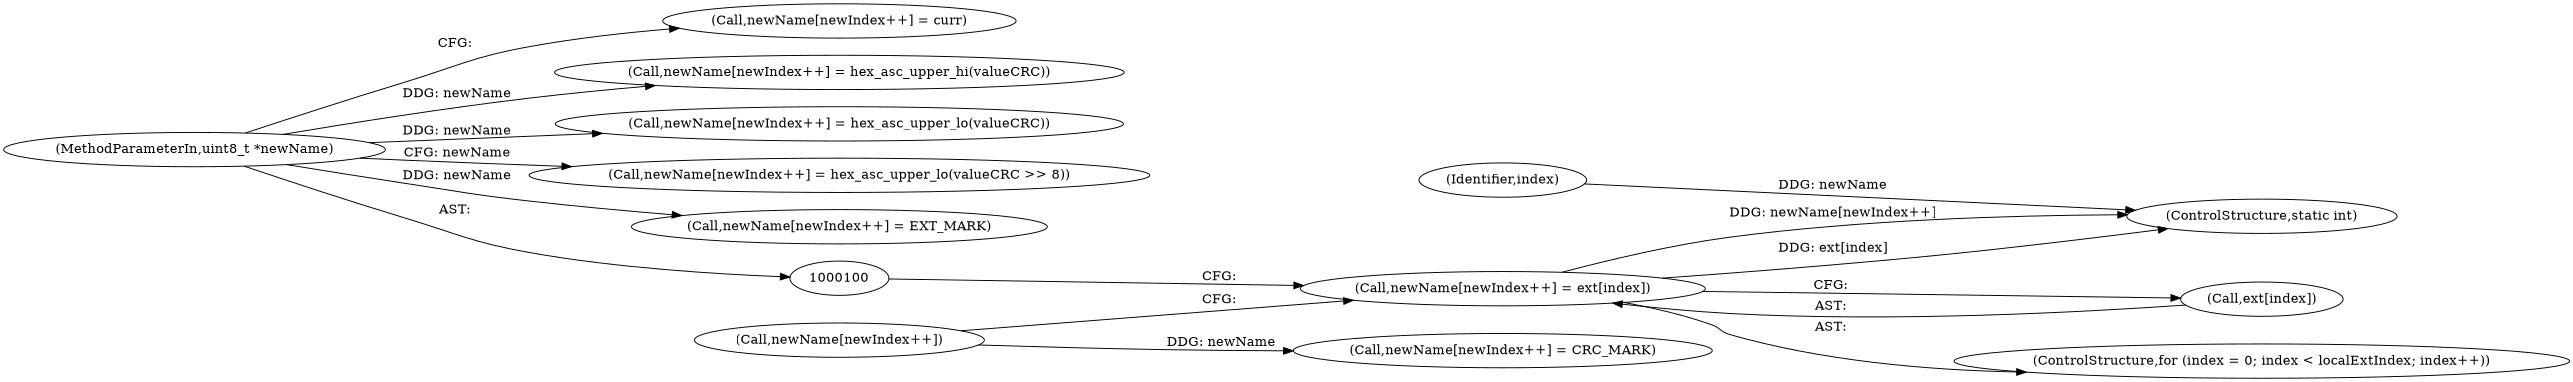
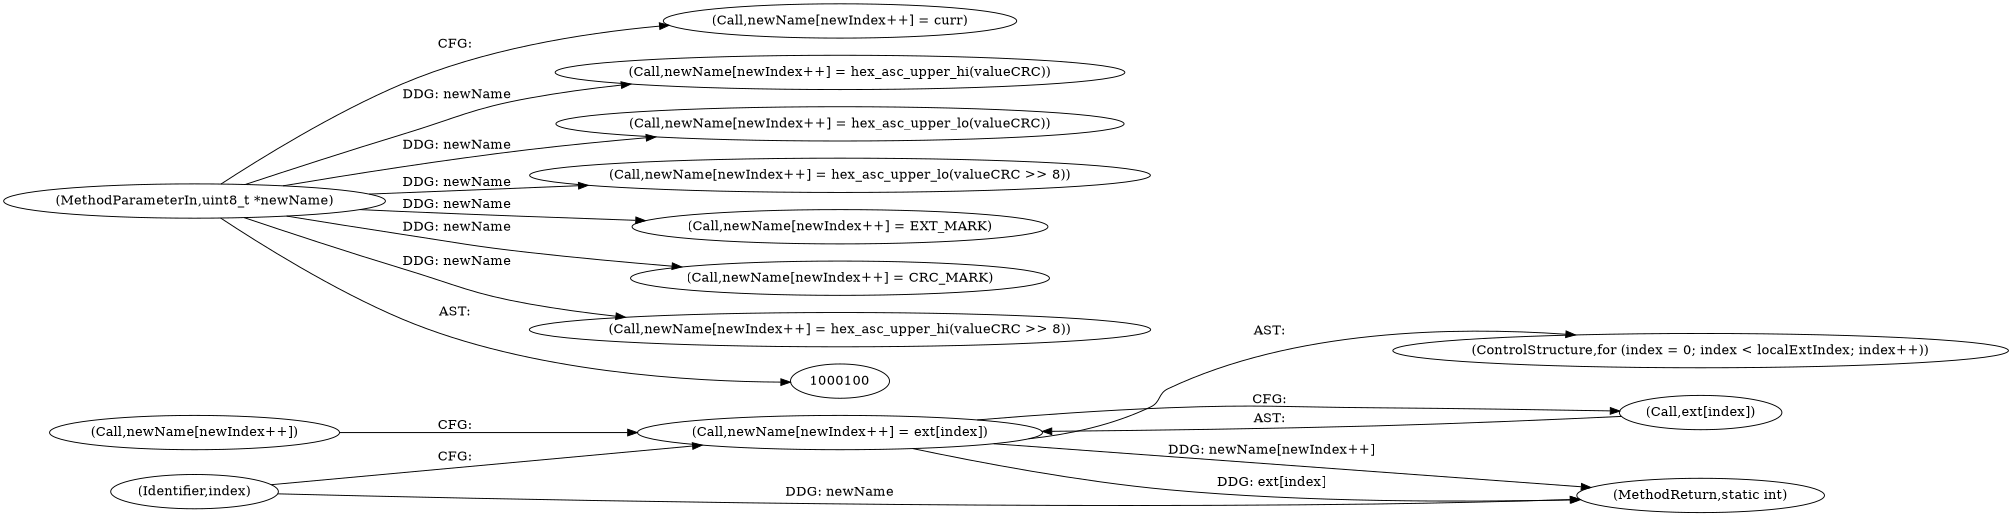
edge "(MethodParameterIn,uint8_t *newName)" -> "(Call,newName[newIndex++] = hex_asc_upper_lo(valueCRC >> 8))": label "CFG: newName" -> "DDG: newName"
node "(ControlStructure,static int)": label "(ControlStructure,static int)" -> "(MethodReturn,static int)"
edge "1000100" -> "(Call,newName[newIndex++] = ext[index])": now "(Identifier,index)" -> "(Call,newName[newIndex++] = ext[index])"
node "(Call,newName[newIndex++] = hex_asc_upper_hi(valueCRC >> 8))": added
edge "(Call,newName[newIndex++])" -> "(Call,newName[newIndex++] = CRC_MARK)": now "(MethodParameterIn,uint8_t *newName)" -> "(Call,newName[newIndex++] = CRC_MARK)"
